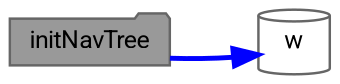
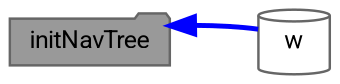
edge "initNavTree" -> "w": reversed
